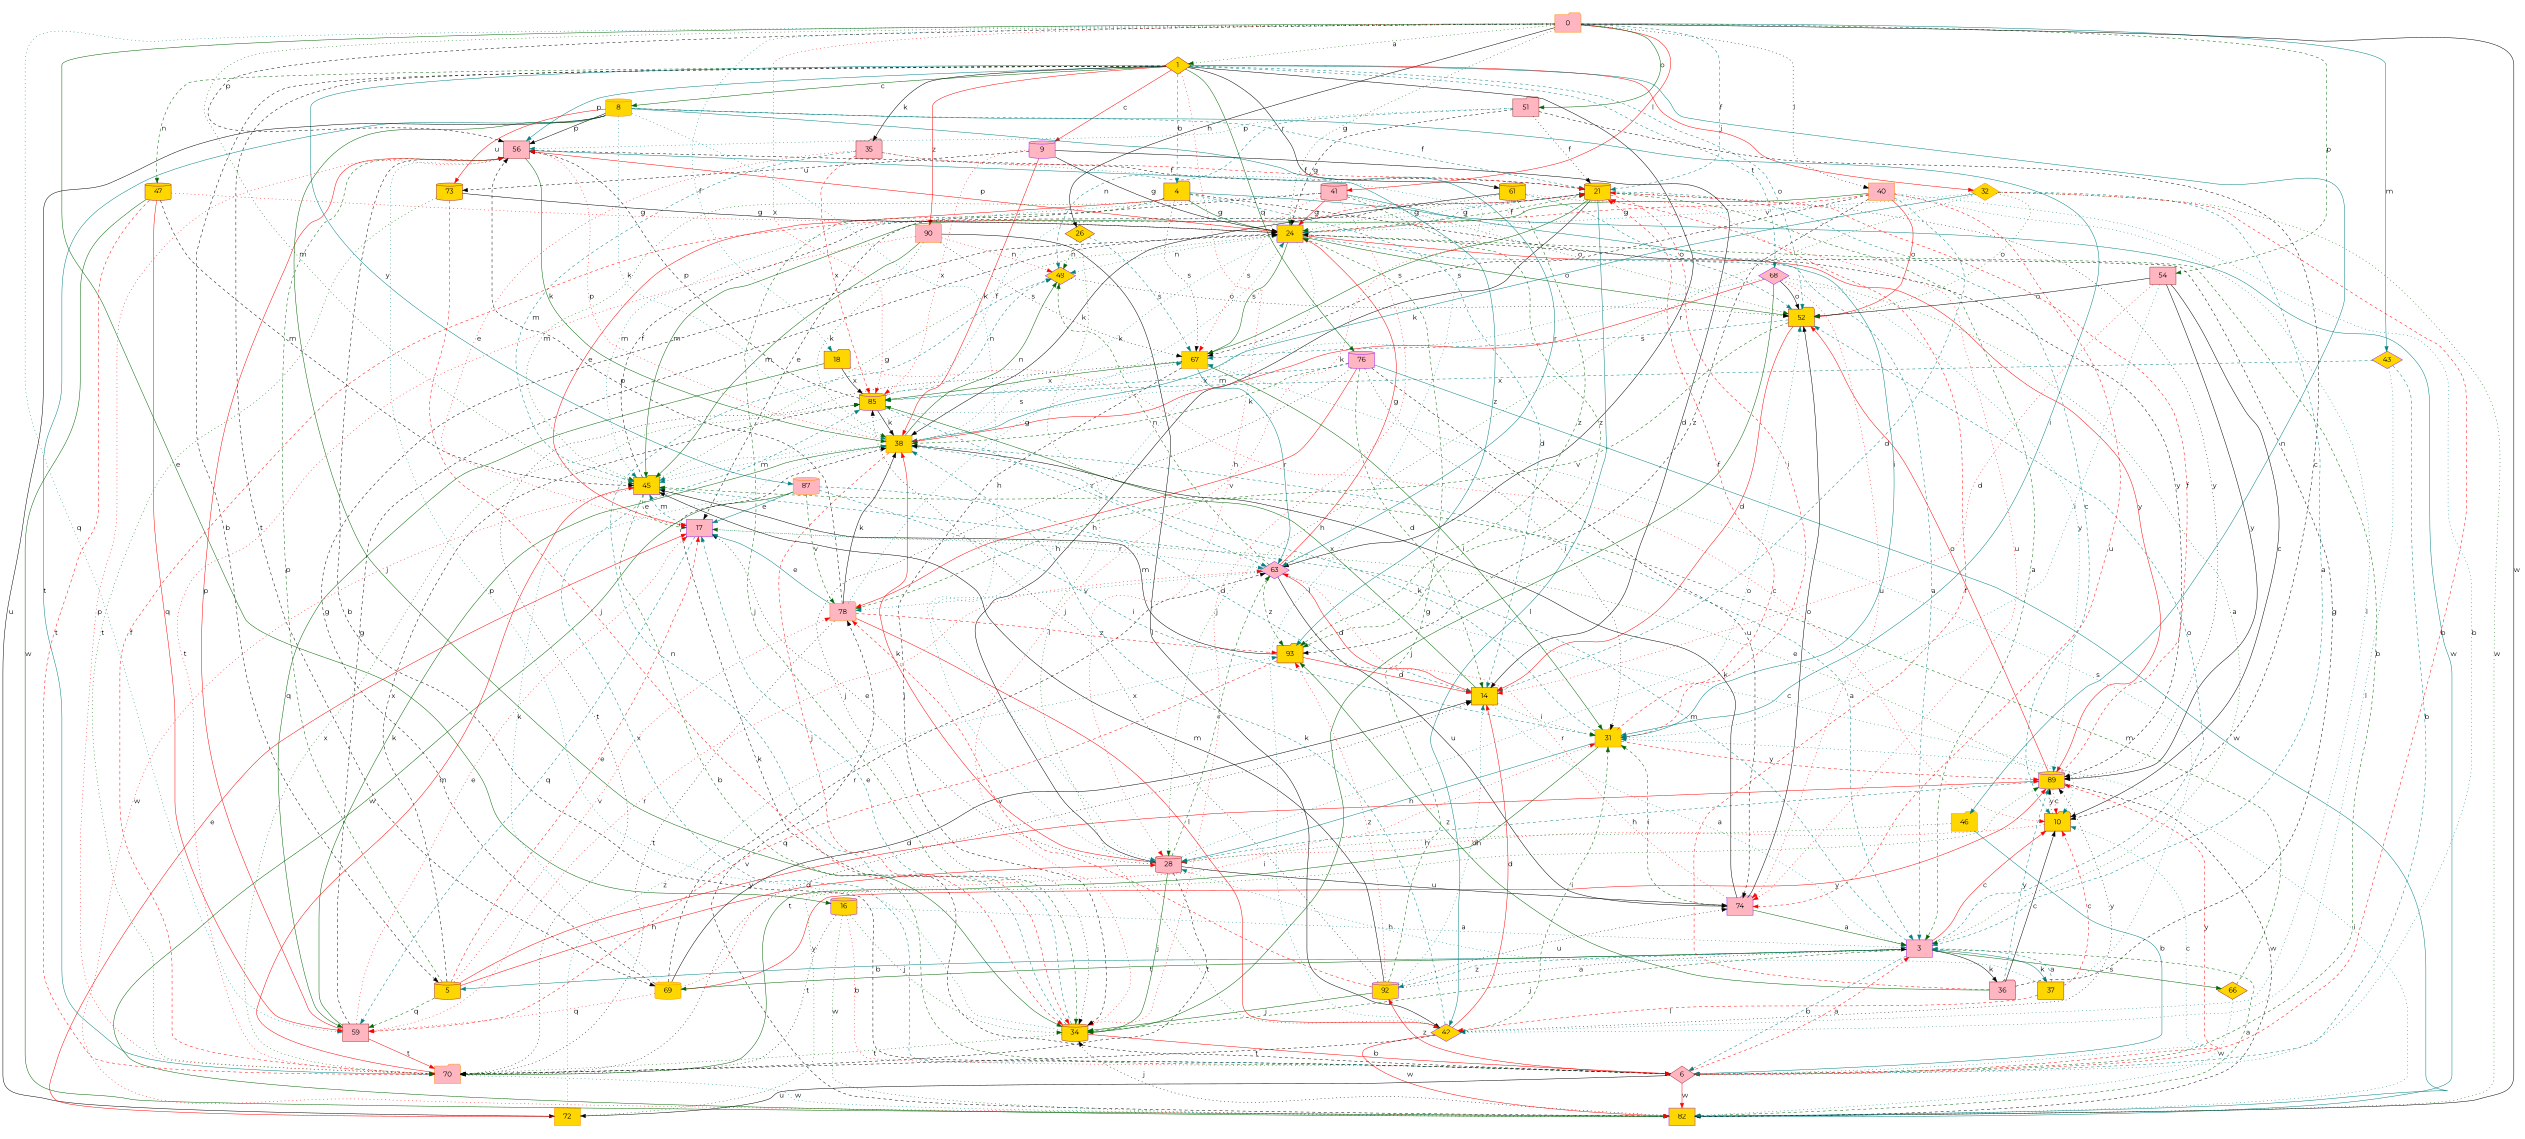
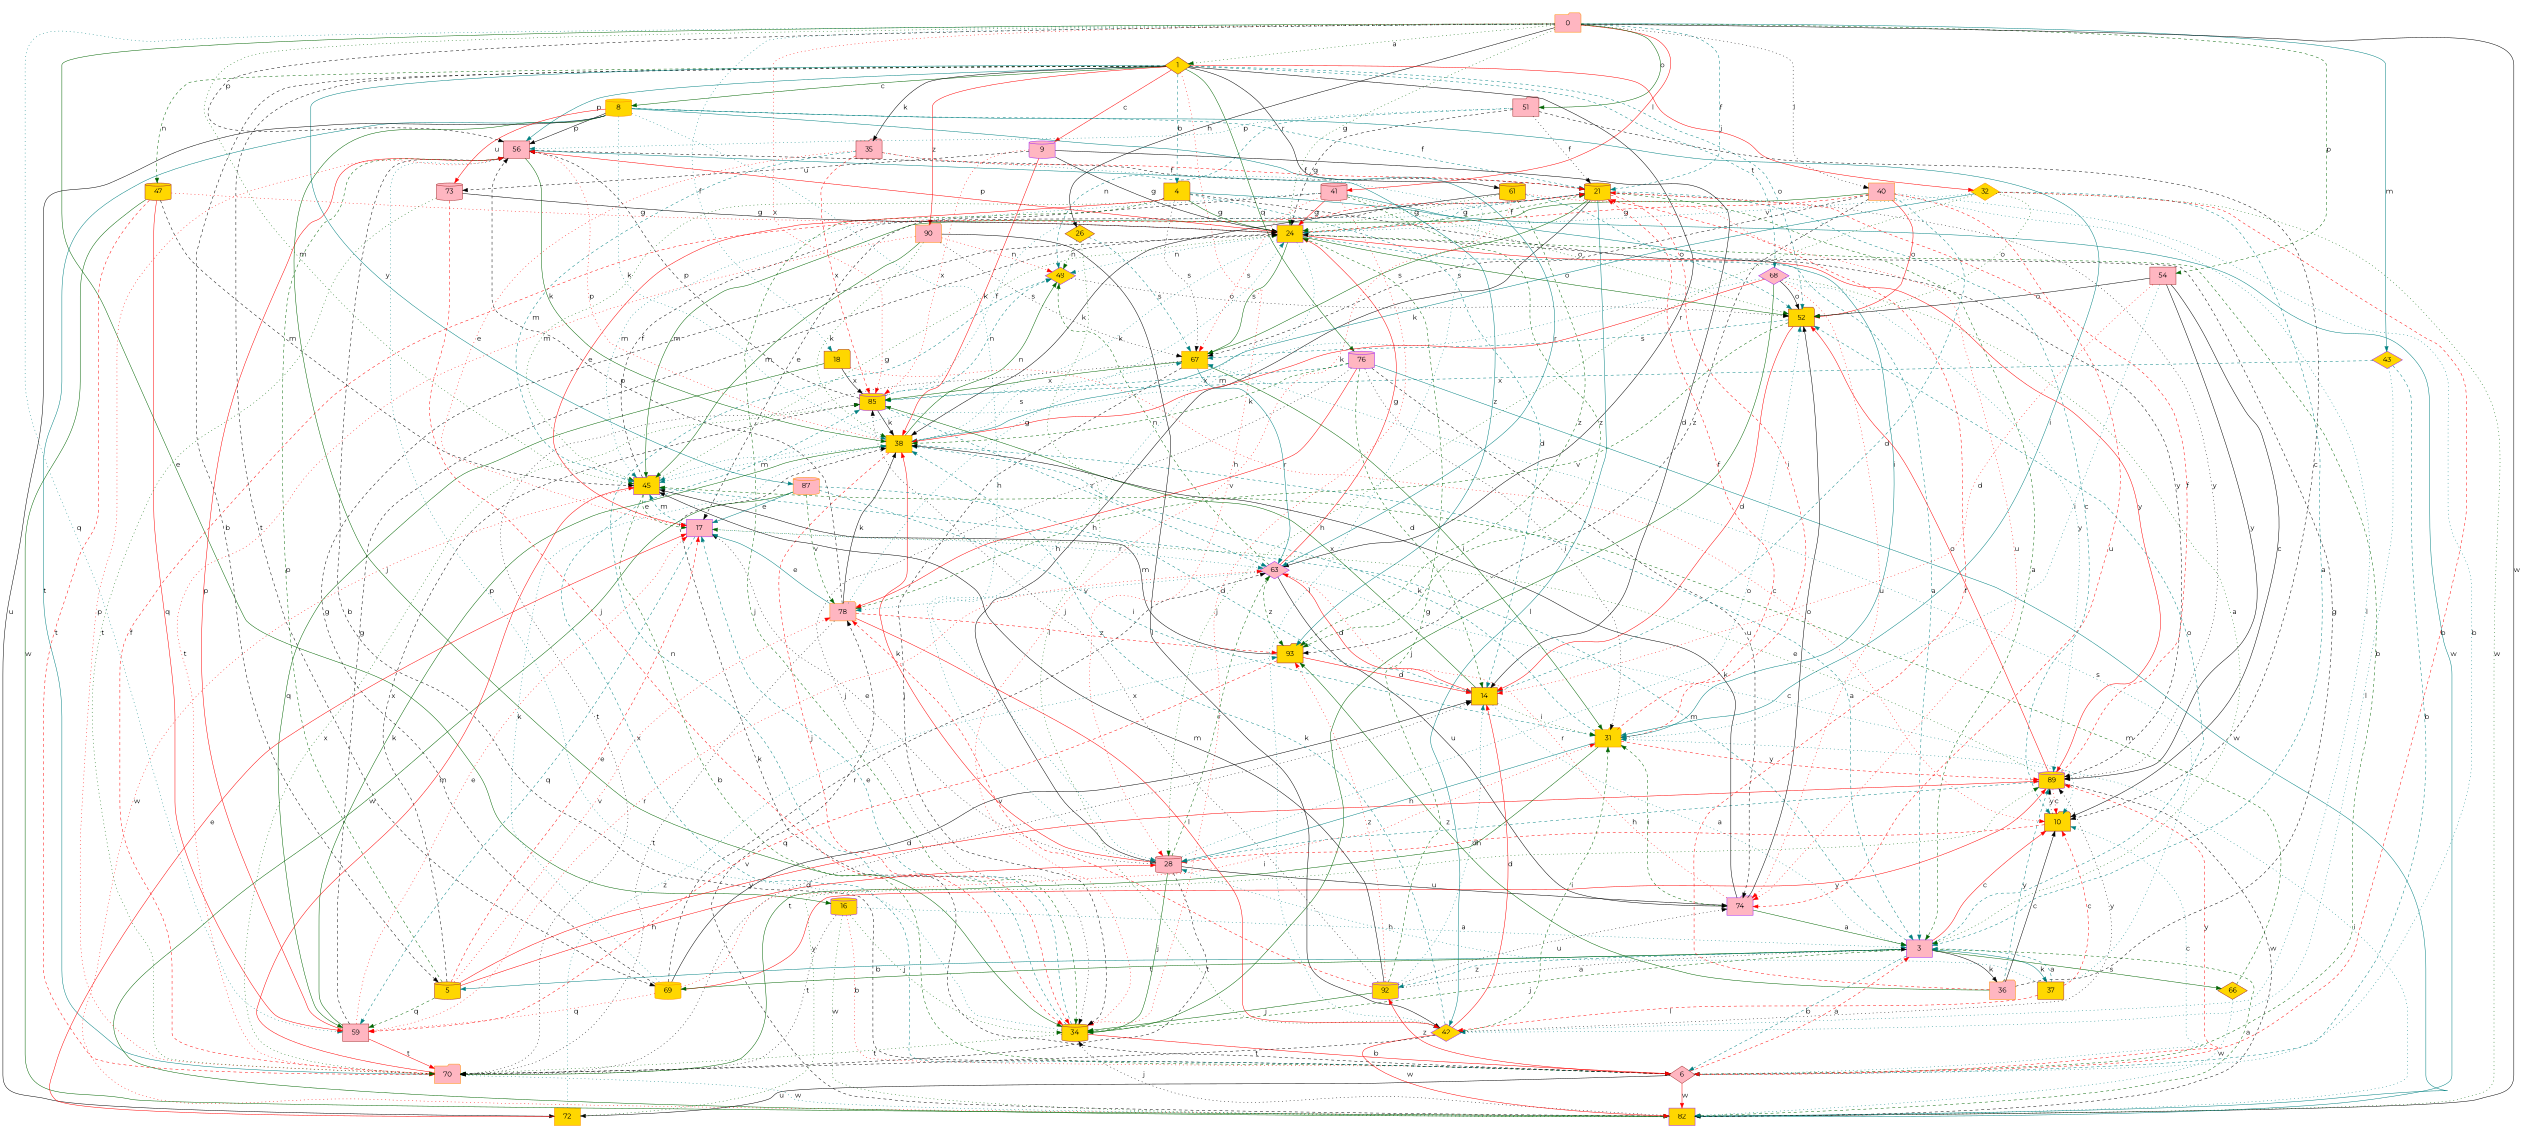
node "73": fillcolor gold -> lightpink
node "46": removed
edge "10" -> "28": style dotted -> dashed
node "36": color brown -> darkorange
